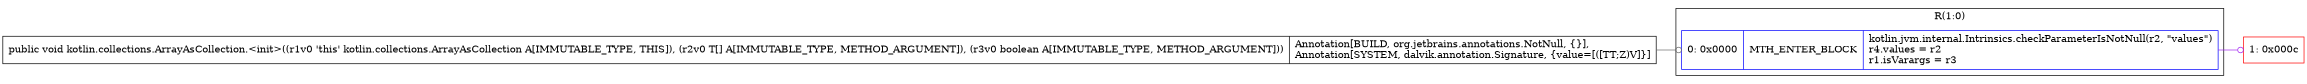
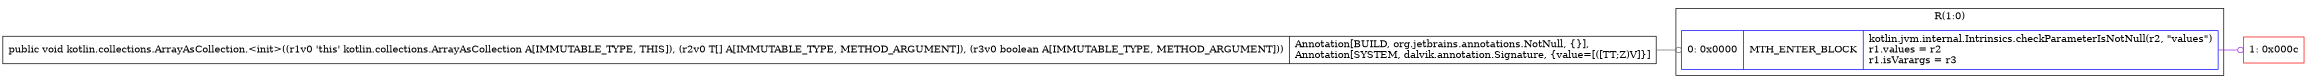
node "0: 0x0000": text "r4.values = r2" -> "r1.values = r2"
